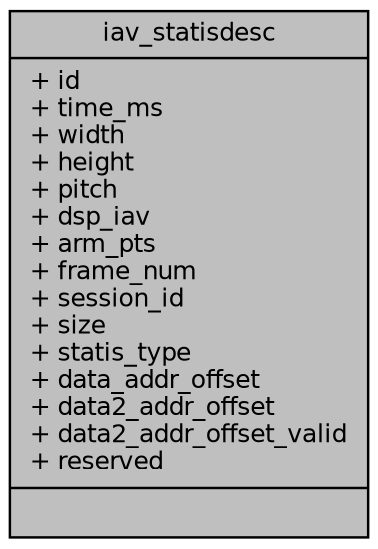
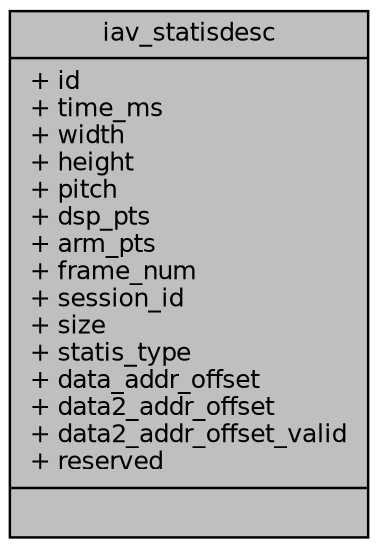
node "iav_statisdesc": text "+ dsp_iav" -> "+ dsp_pts"
